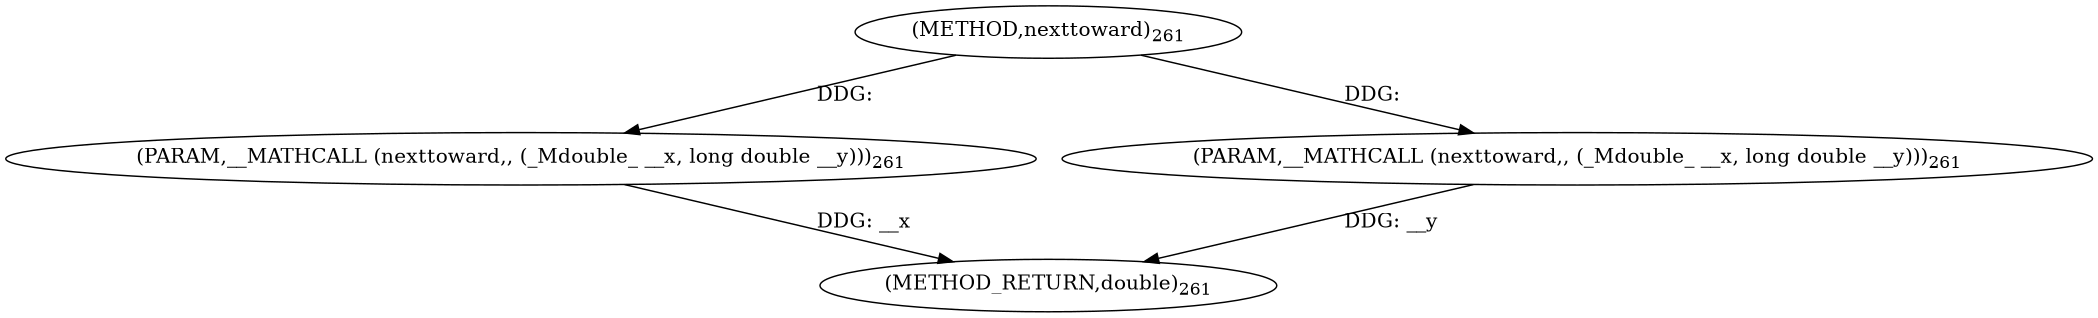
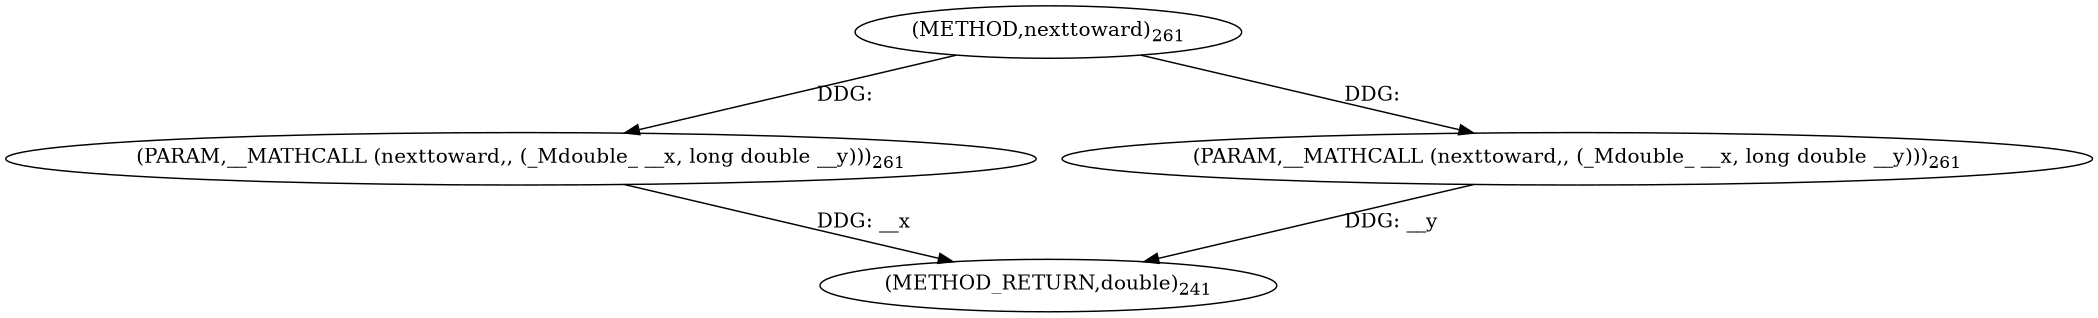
node "(METHOD_RETURN,double)": text "261" -> "241"
